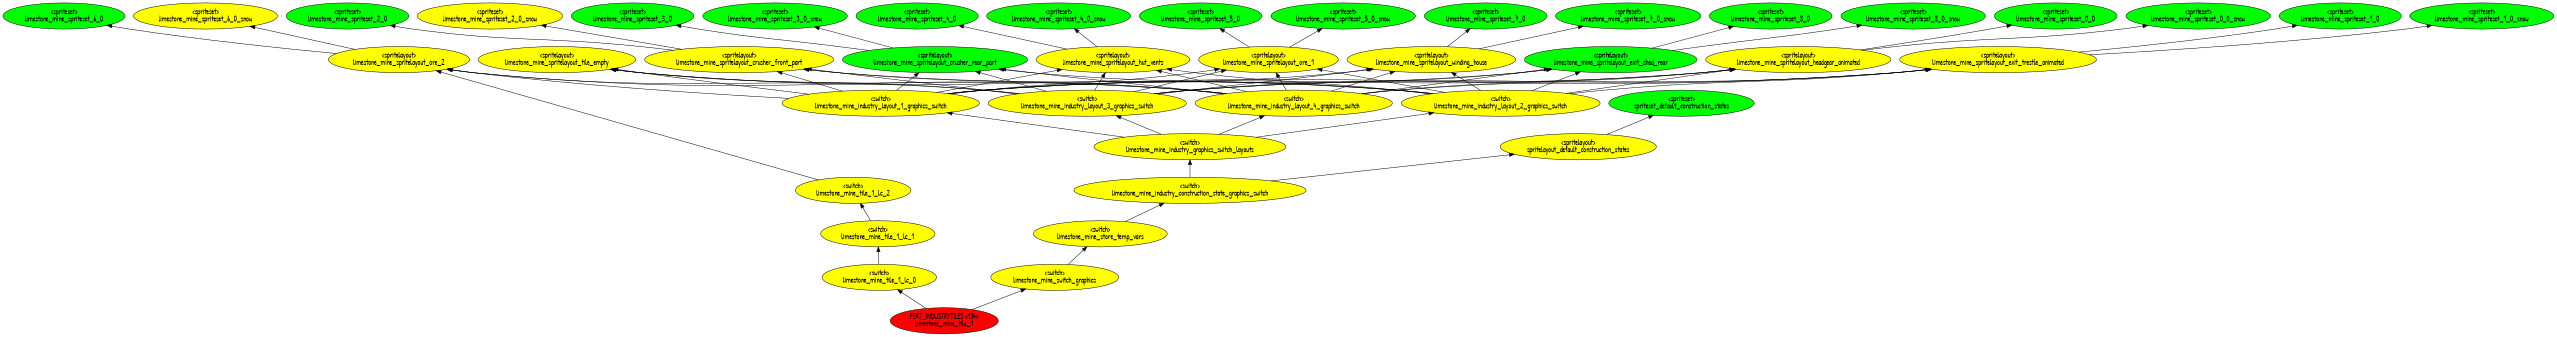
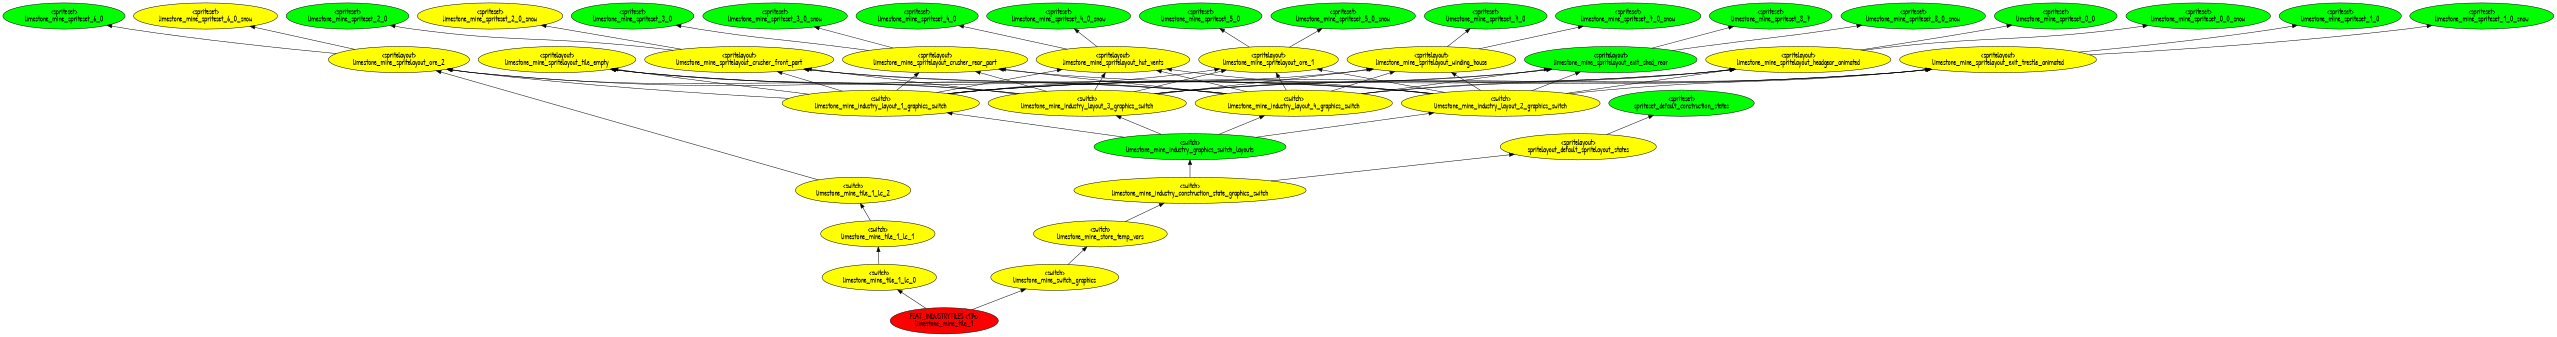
node "<spriteset> limestone_mine_spriteset_8_0": label "<spriteset> limestone_mine_spriteset_8_0" -> "<spriteset> limestone_mine_spriteset_8_7"
node "<spritelayout> limestone_mine_spritelayout_crusher_rear_part": fillcolor green -> yellow
node "<switch> limestone_mine_industry_graphics_switch_layouts": fillcolor yellow -> green
node "<spritelayout> spritelayout_default_construction_states": label "<spritelayout> spritelayout_default_construction_states" -> "<spritelayout> spritelayout_default_spritelayout_states"
